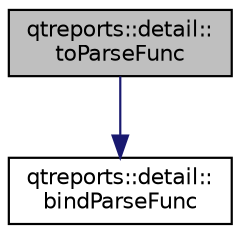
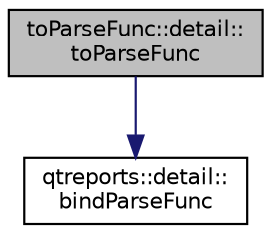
node "qtreports::detail:: toParseFunc": label "qtreports::detail:: toParseFunc" -> "toParseFunc::detail:: toParseFunc"
